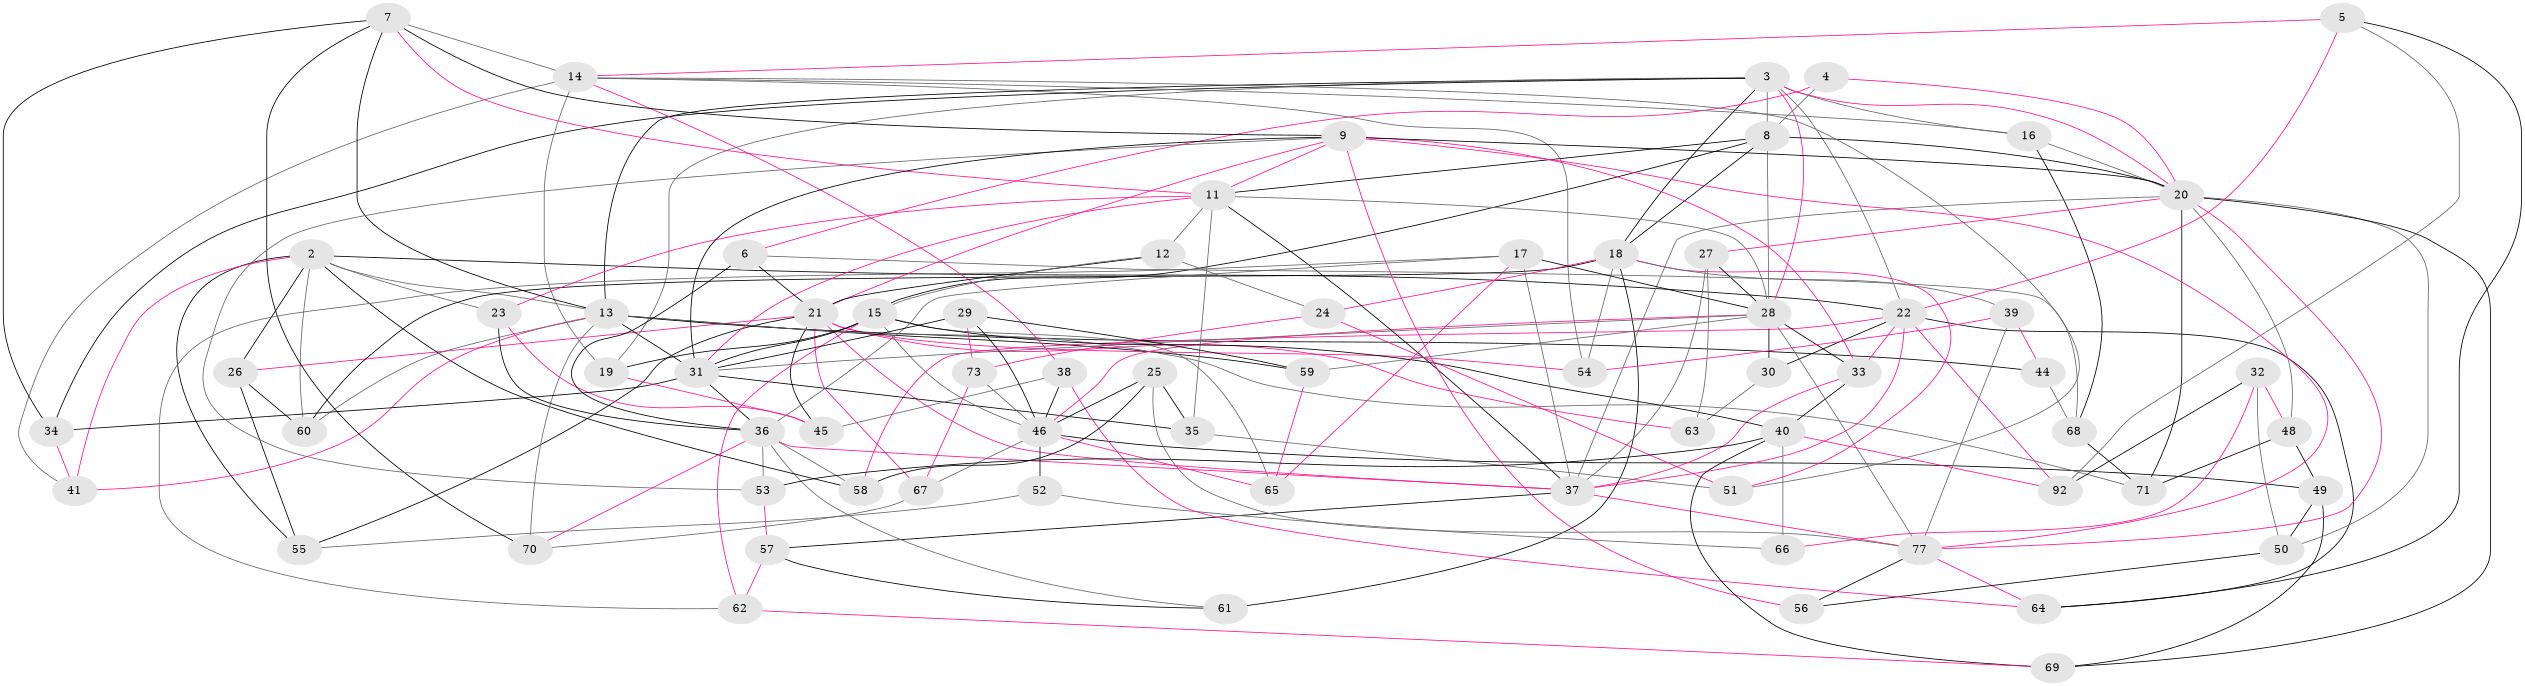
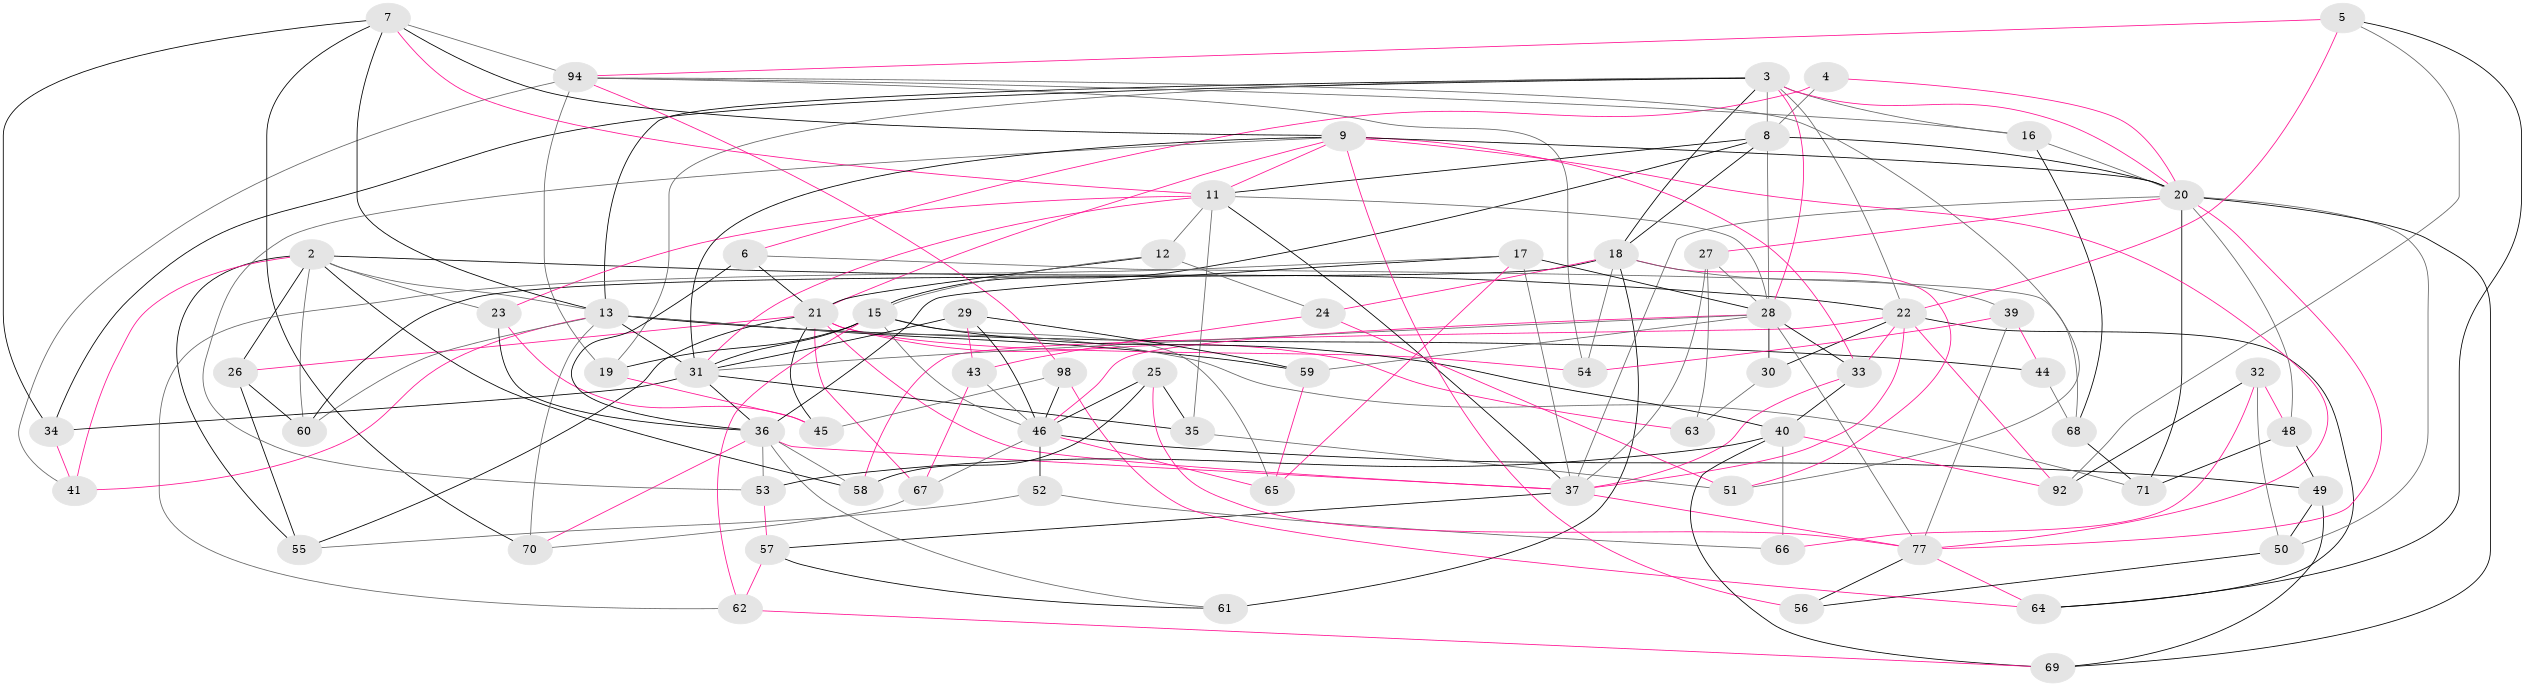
node "14": label "14" -> "94"
edge "17" -- "36": color gray40 -> black
edge "27" -- "28": color black -> gray40
node "73": label "73" -> "43"
node "38": label "38" -> "98"
edge "25" -- "77": color gray40 -> deeppink
